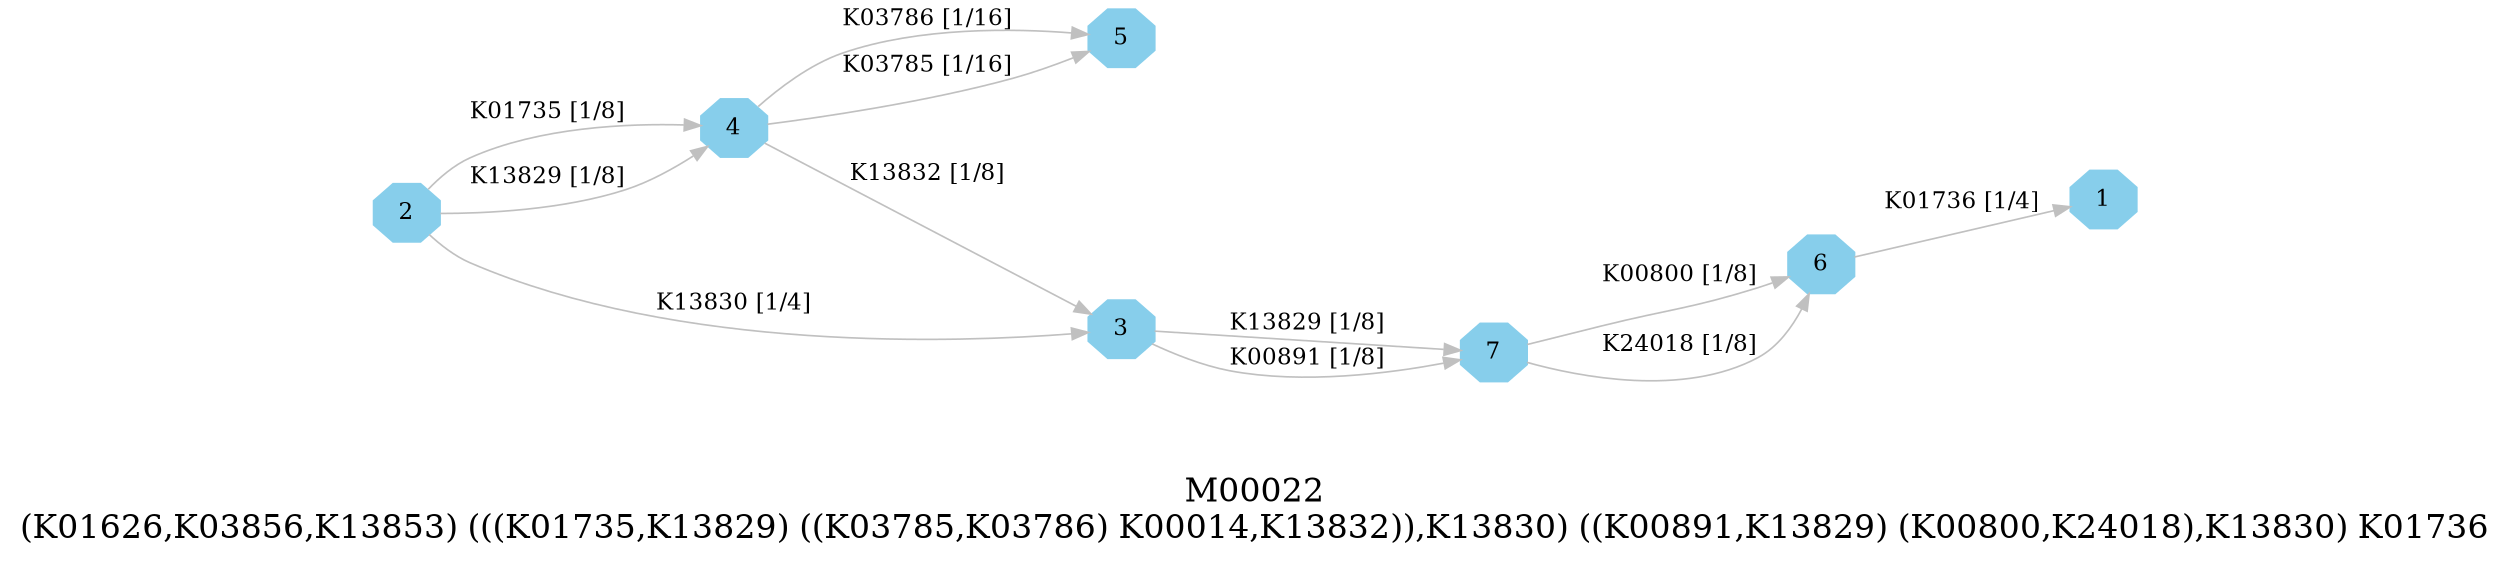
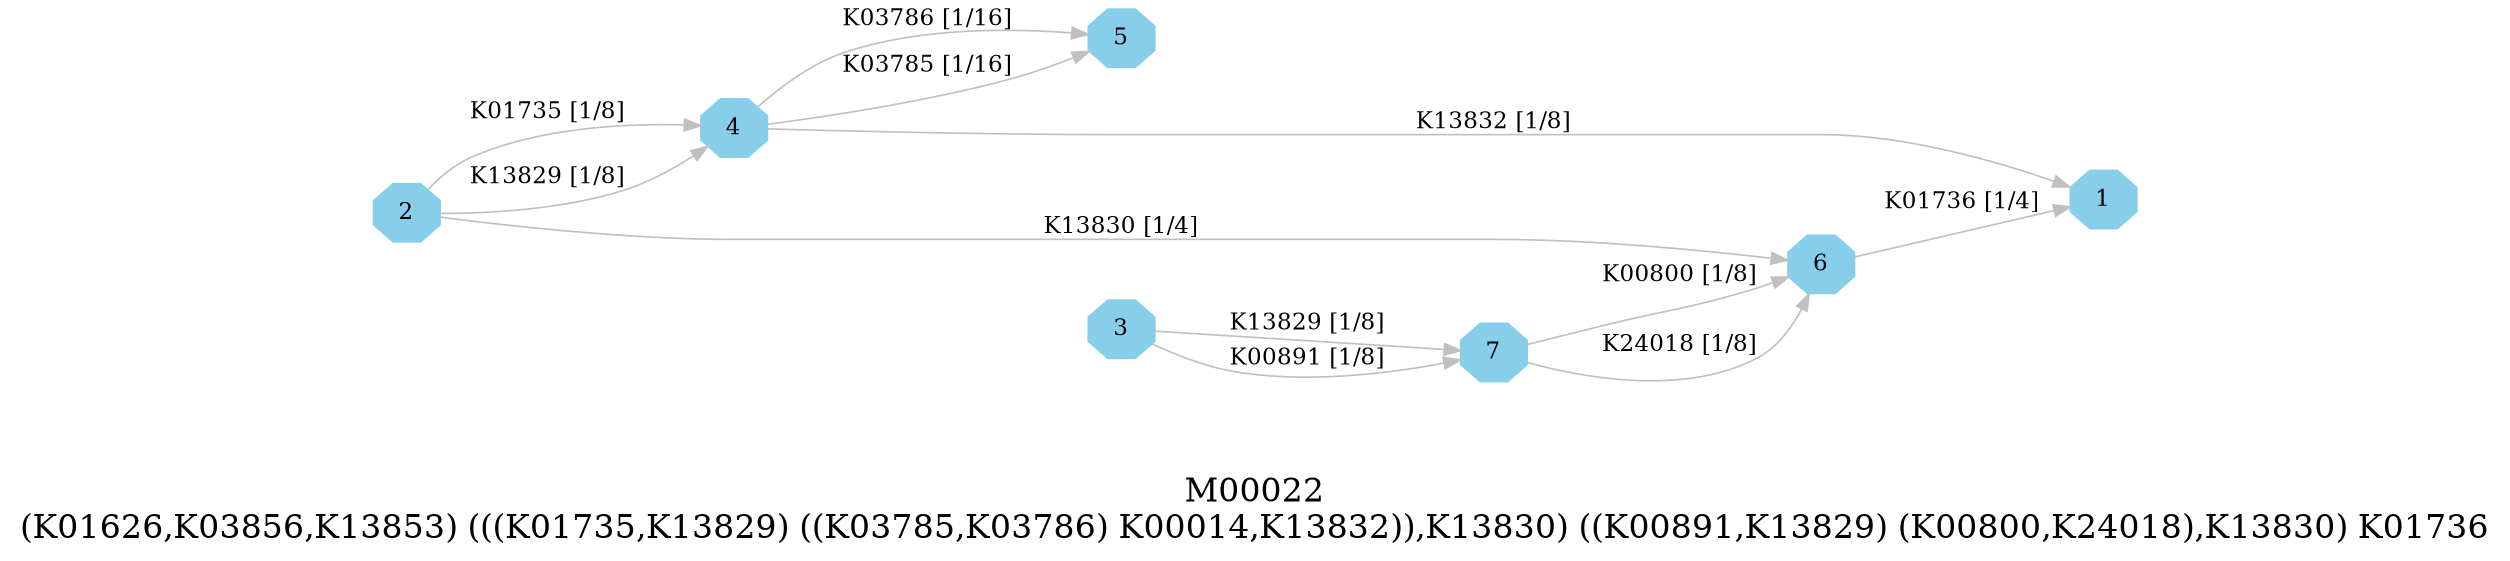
edge "4" -> "3": now "4" -> "1"
edge "2" -> "3": now "2" -> "6"
